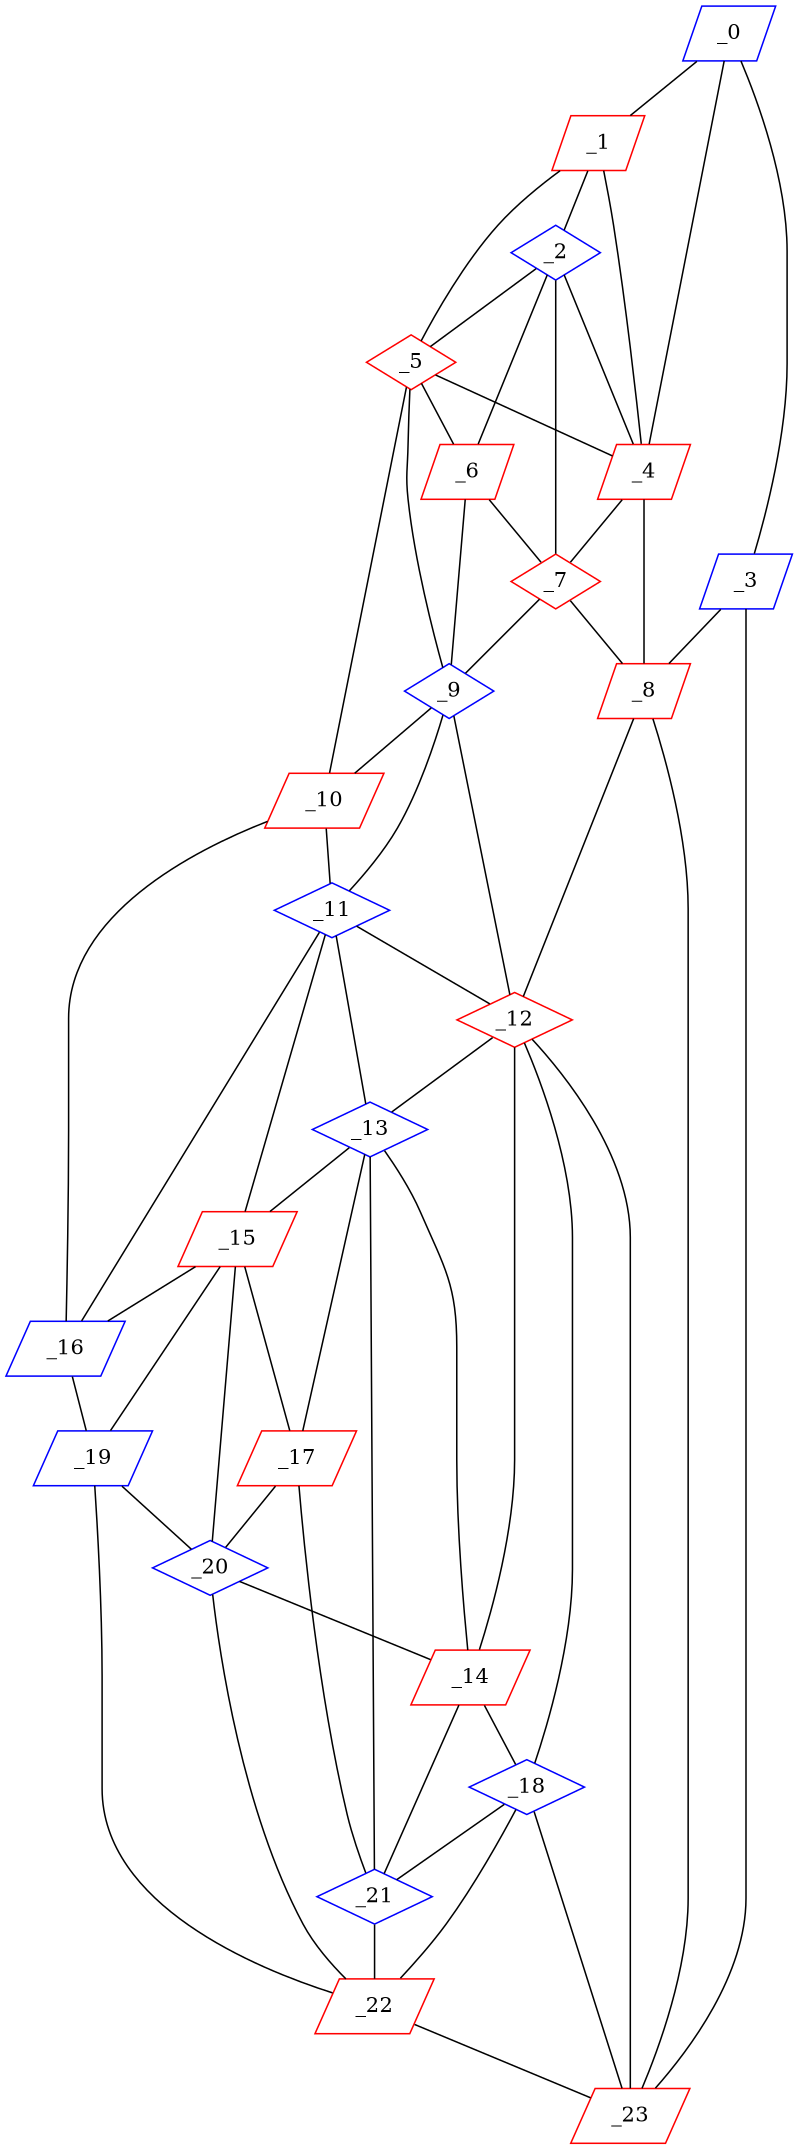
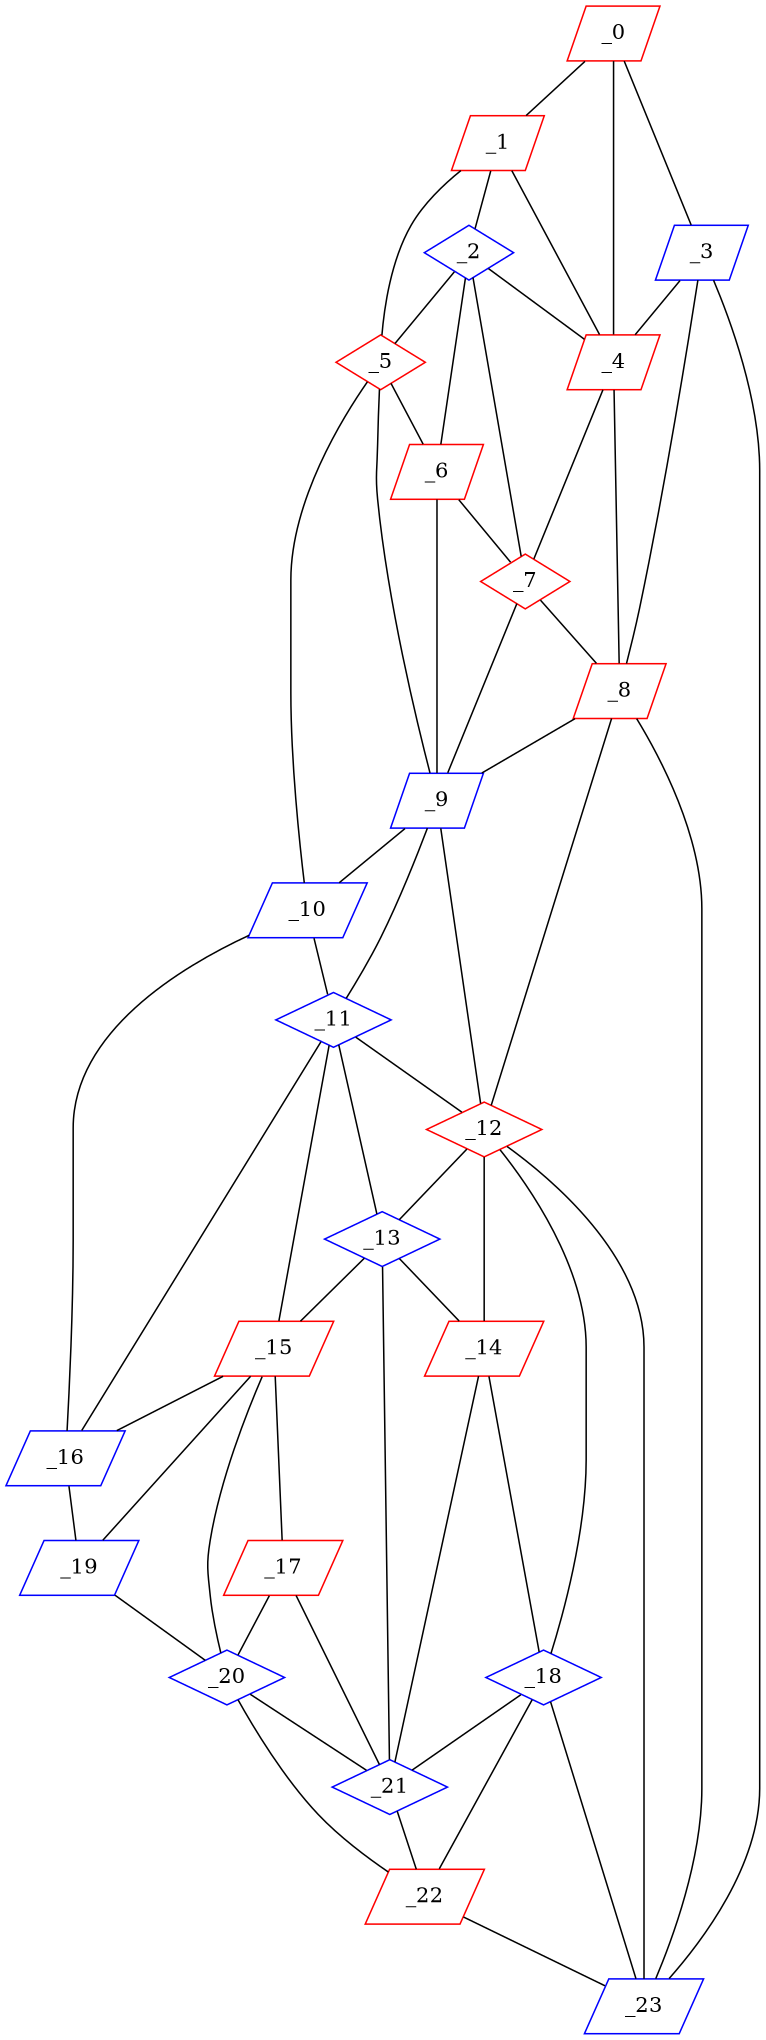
node "_0": color blue -> red
edge "_5" -- "_4": now "_3" -- "_4"
node "_9": shape diamond -> parallelogram
edge "_8" -- "_9": added
node "_10": color red -> blue
edge "_13" -- "_17": removed
edge "_20" -- "_14": now "_20" -- "_21"
edge "_19" -- "_22": removed
node "_23": color red -> blue
